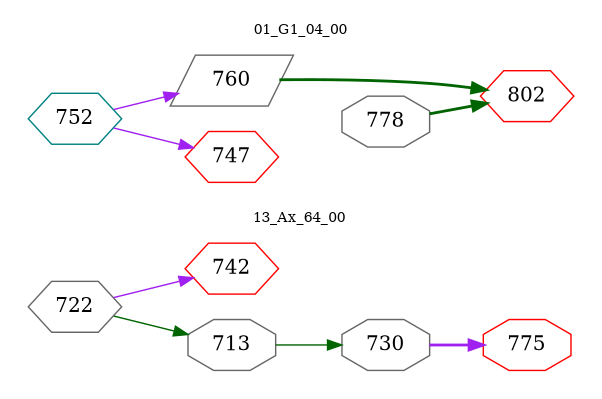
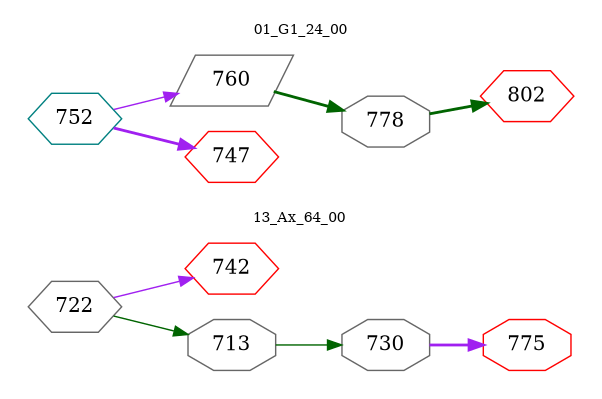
cluster "01_G1_04_00": label "01_G1_04_00" -> "01_G1_24_00"
edge "760" -> "802": now "760" -> "778"
edge "752" -> "747": style solid -> bold
